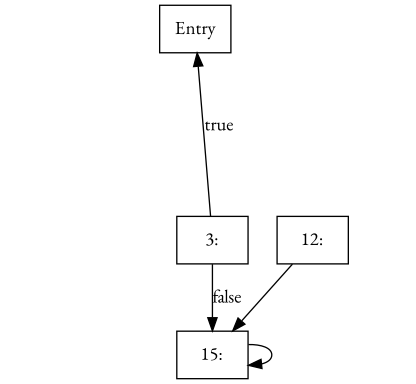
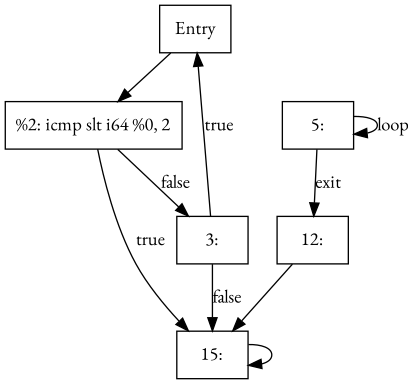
node "%2: icmp slt i64 %0, 2": added
node "5:": added
